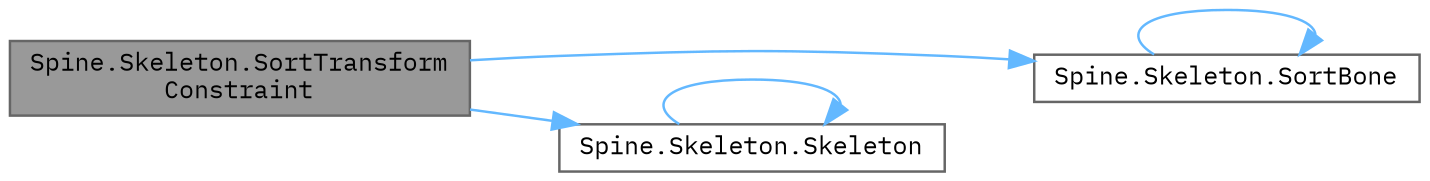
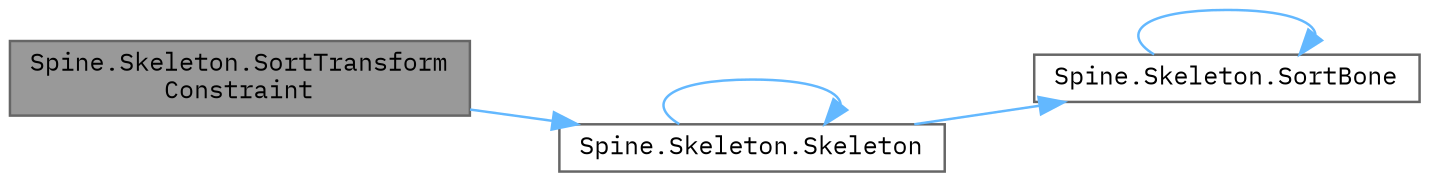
edge "Spine.Skeleton.SortTransform Constraint" -> "Spine.Skeleton.SortBone": now "Spine.Skeleton.Skeleton" -> "Spine.Skeleton.SortBone"
